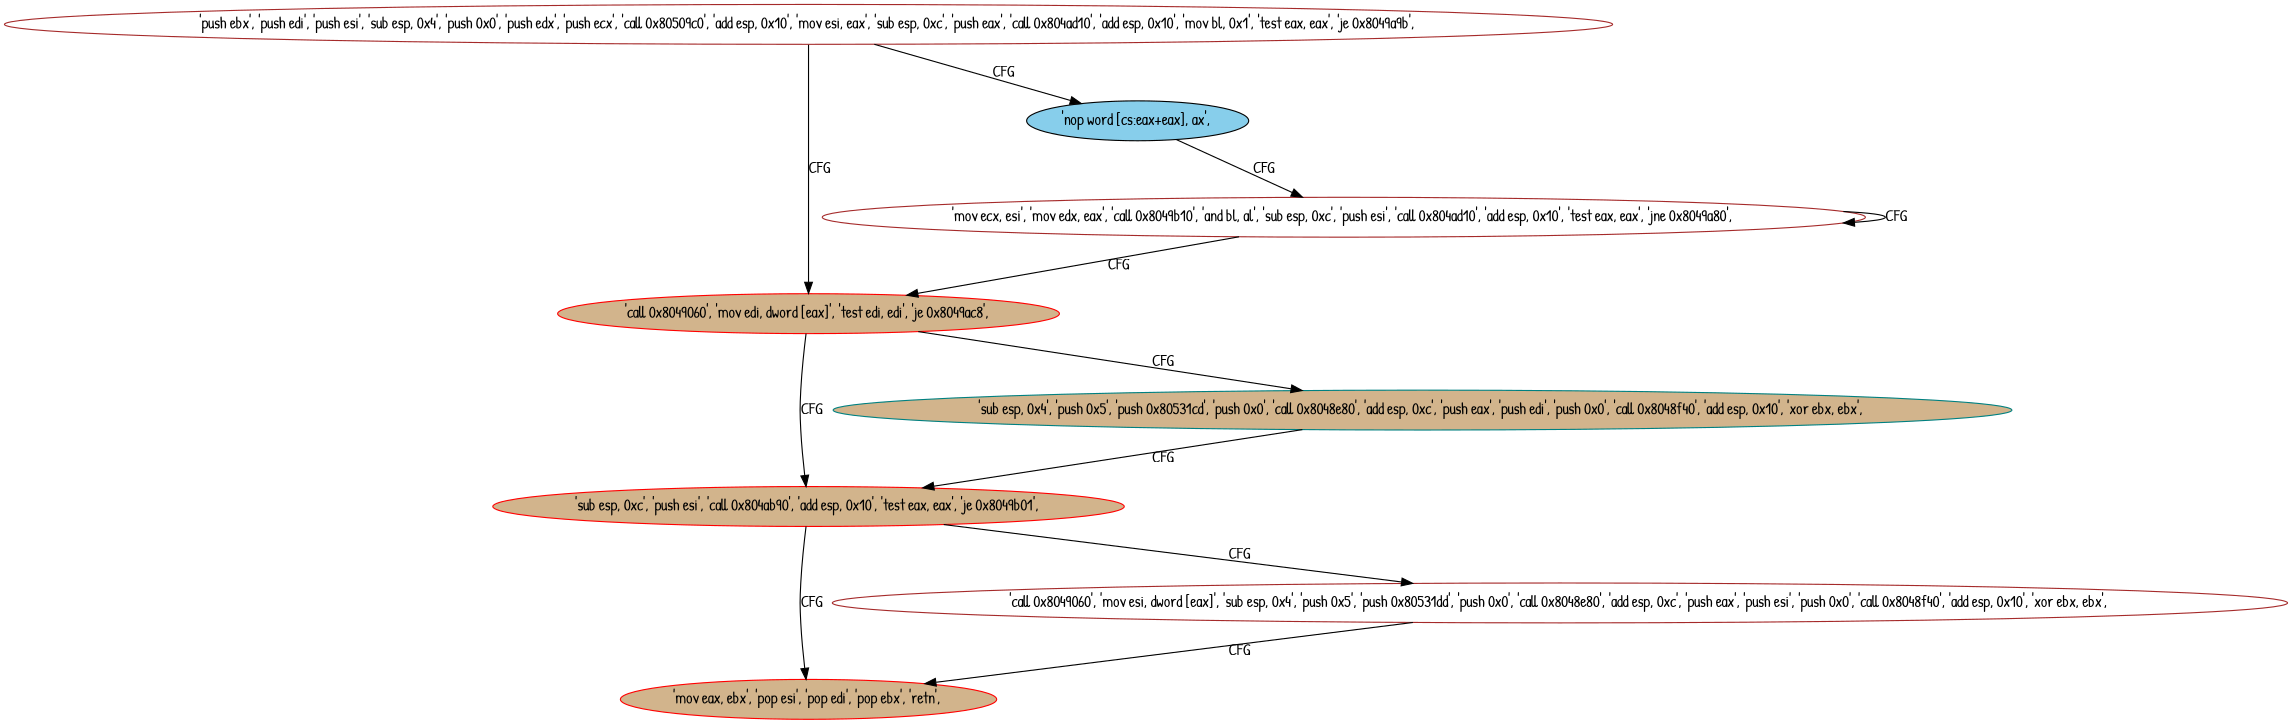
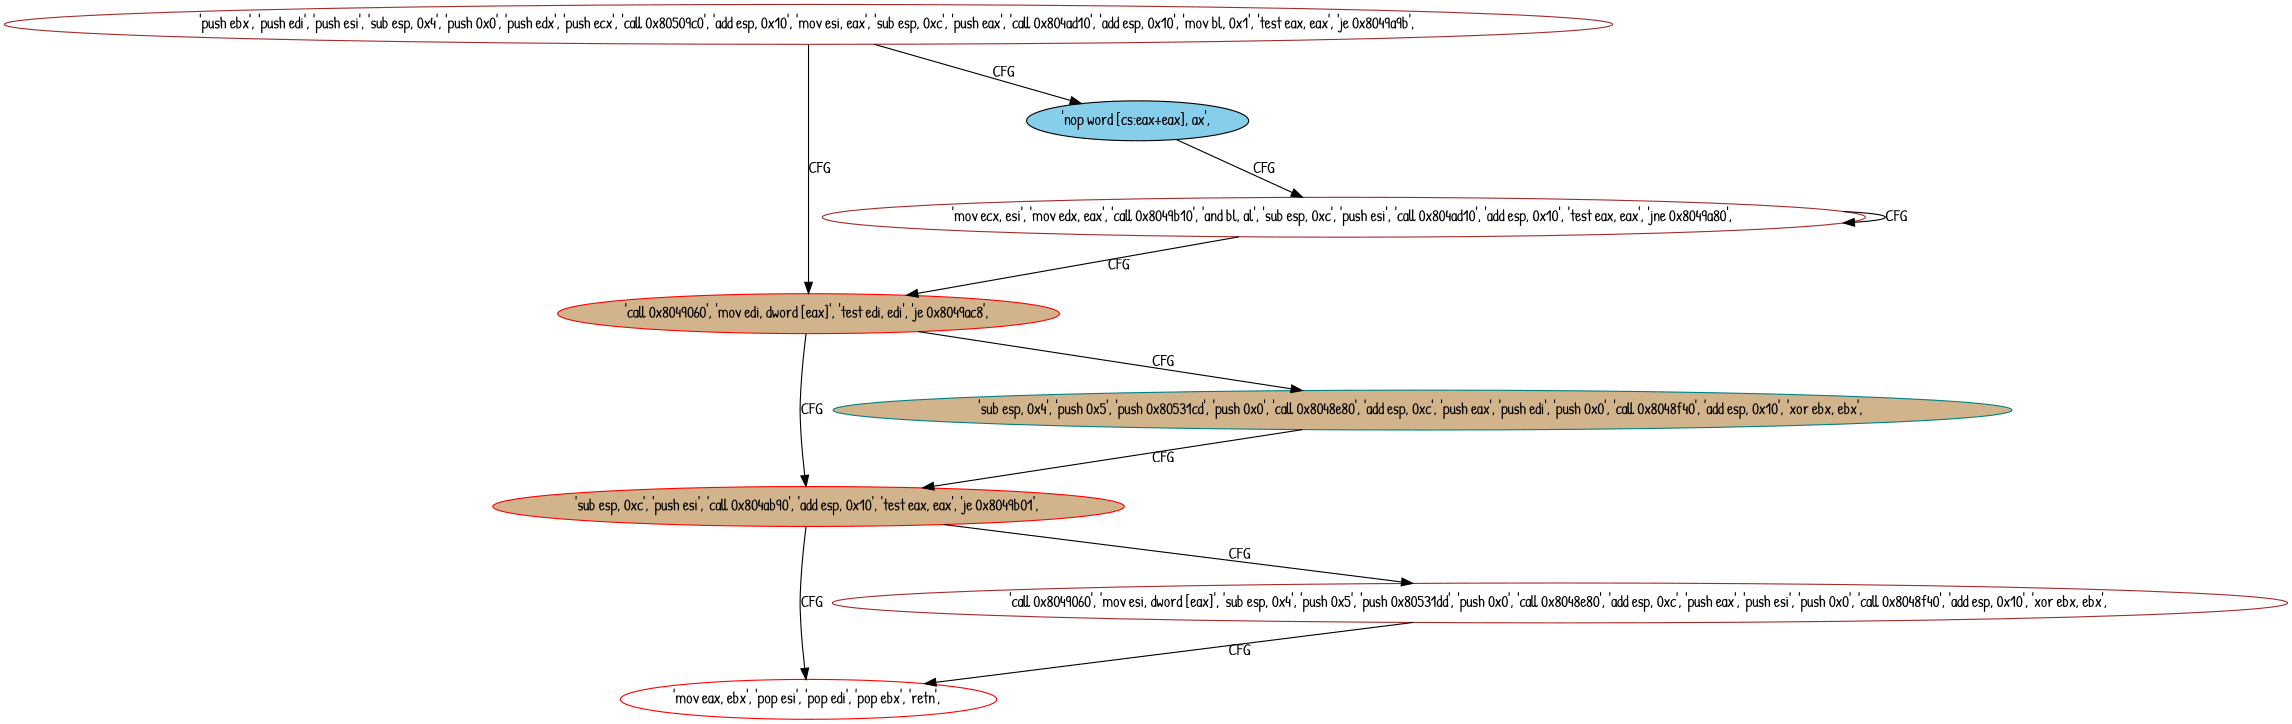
node "'mov eax, ebx', 'pop esi', 'pop edi', 'pop ebx', 'retn',": fillcolor tan -> white
